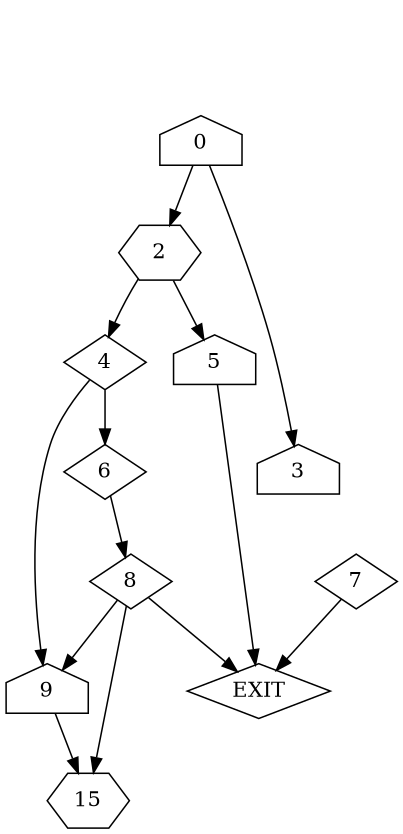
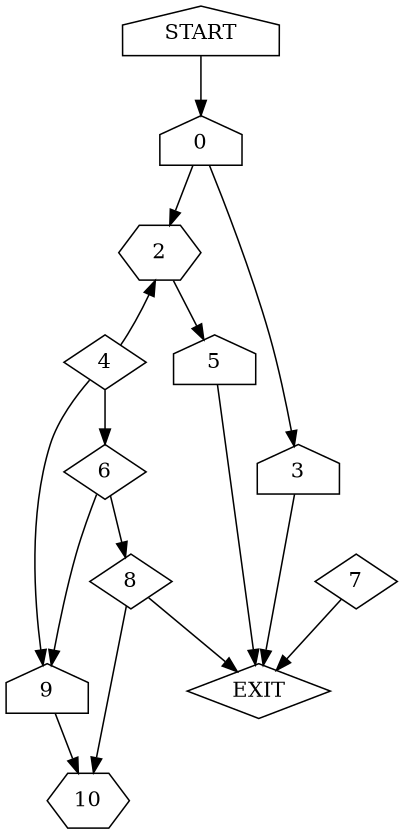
node "START": added
edge "2" -> "4": reversed
edge "3" -> "EXIT": added
edge "8" -> "9": now "6" -> "9"
node "15": label "15" -> "10"
